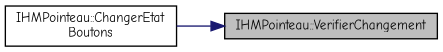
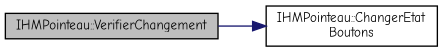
edge "IHMPointeau::ChangerEtat Boutons" -> "IHMPointeau::VerifierChangement": reversed
